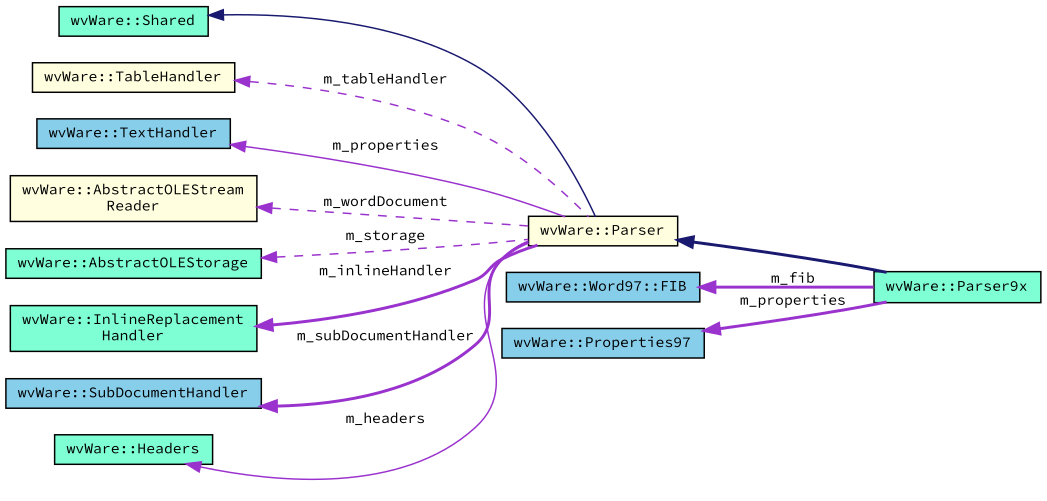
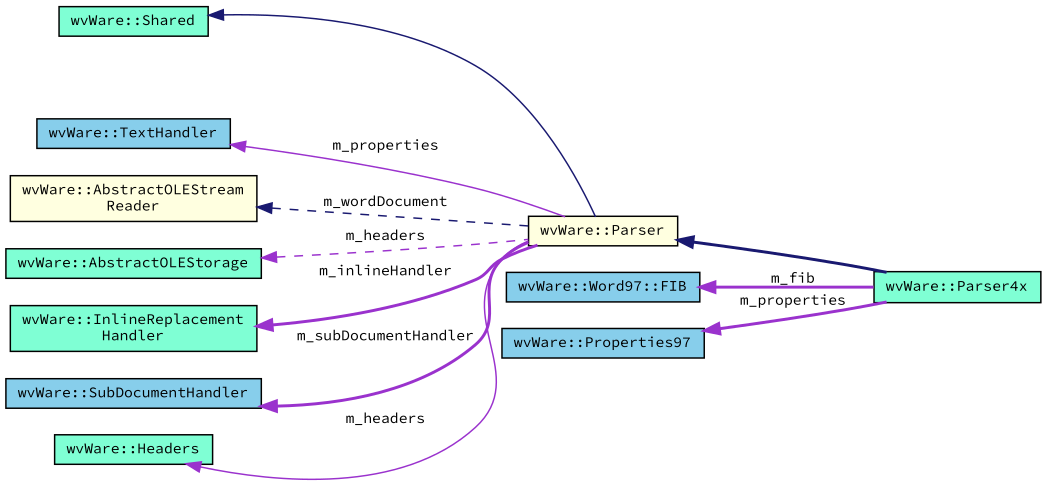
node "wvWare::TableHandler": removed
edge "wvWare::Parser" -> "wvWare::AbstractOLEStream Reader": color darkorchid3 -> midnightblue
edge "wvWare::Parser" -> "wvWare::AbstractOLEStorage": label " m_storage" -> " m_headers"
node "wvWare::Parser9x": label "wvWare::Parser9x" -> "wvWare::Parser4x"
